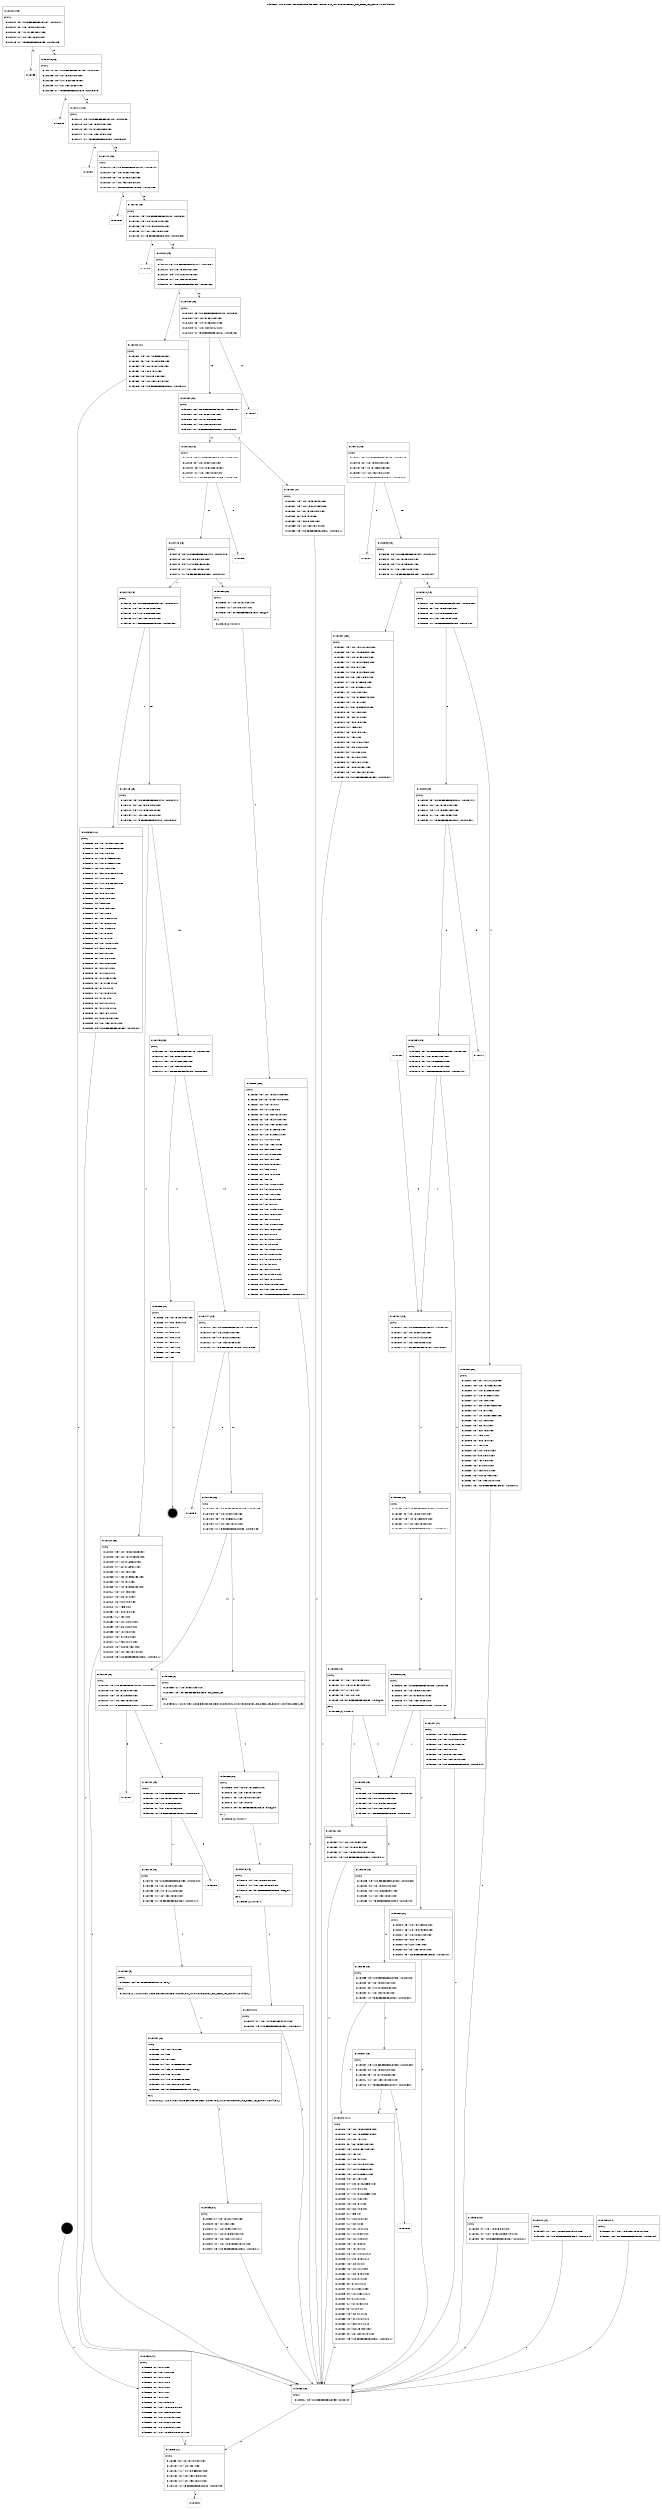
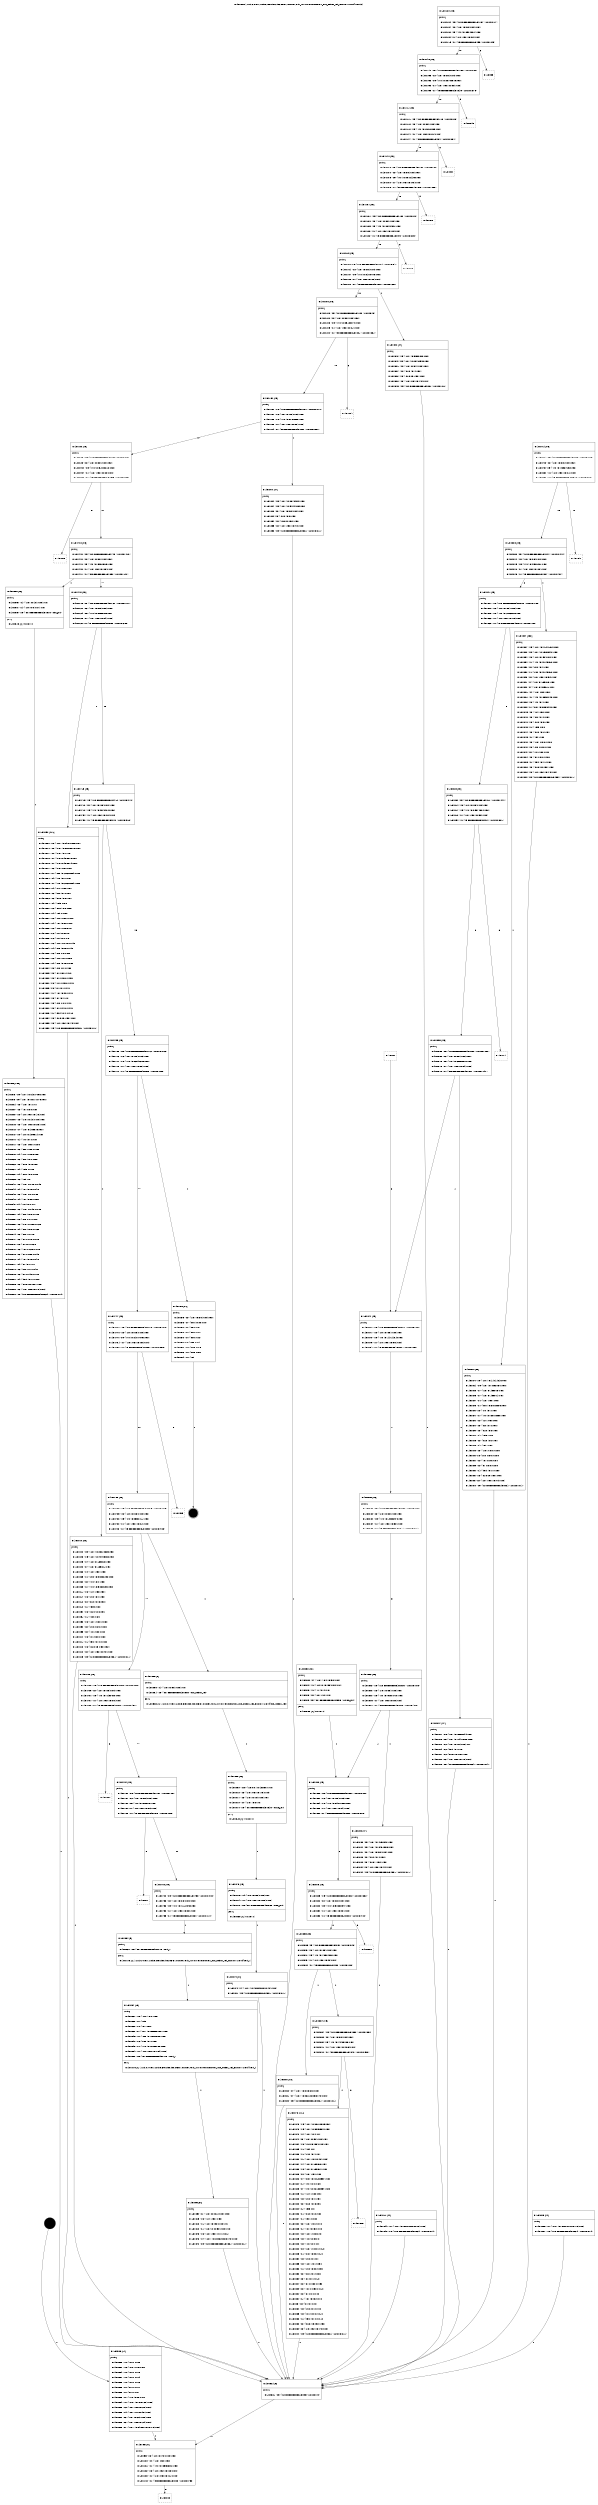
node "0x401b04 [23]": removed
node "0x401d8b": added
edge "0x4018ee [25]" -> "0x401b73 [164]": now "0x4018ee [25]" -> "0x401f8d [19]"
